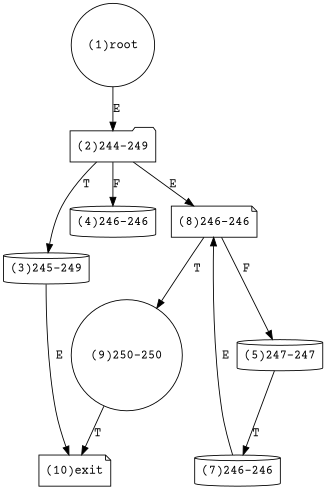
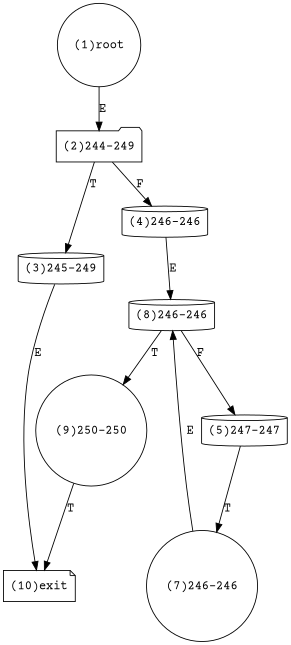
edge "(2)244-249" -> "(8)246-246": now "(4)246-246" -> "(8)246-246"
node "(8)246-246": shape note -> cylinder
node "(7)246-246": shape cylinder -> circle
